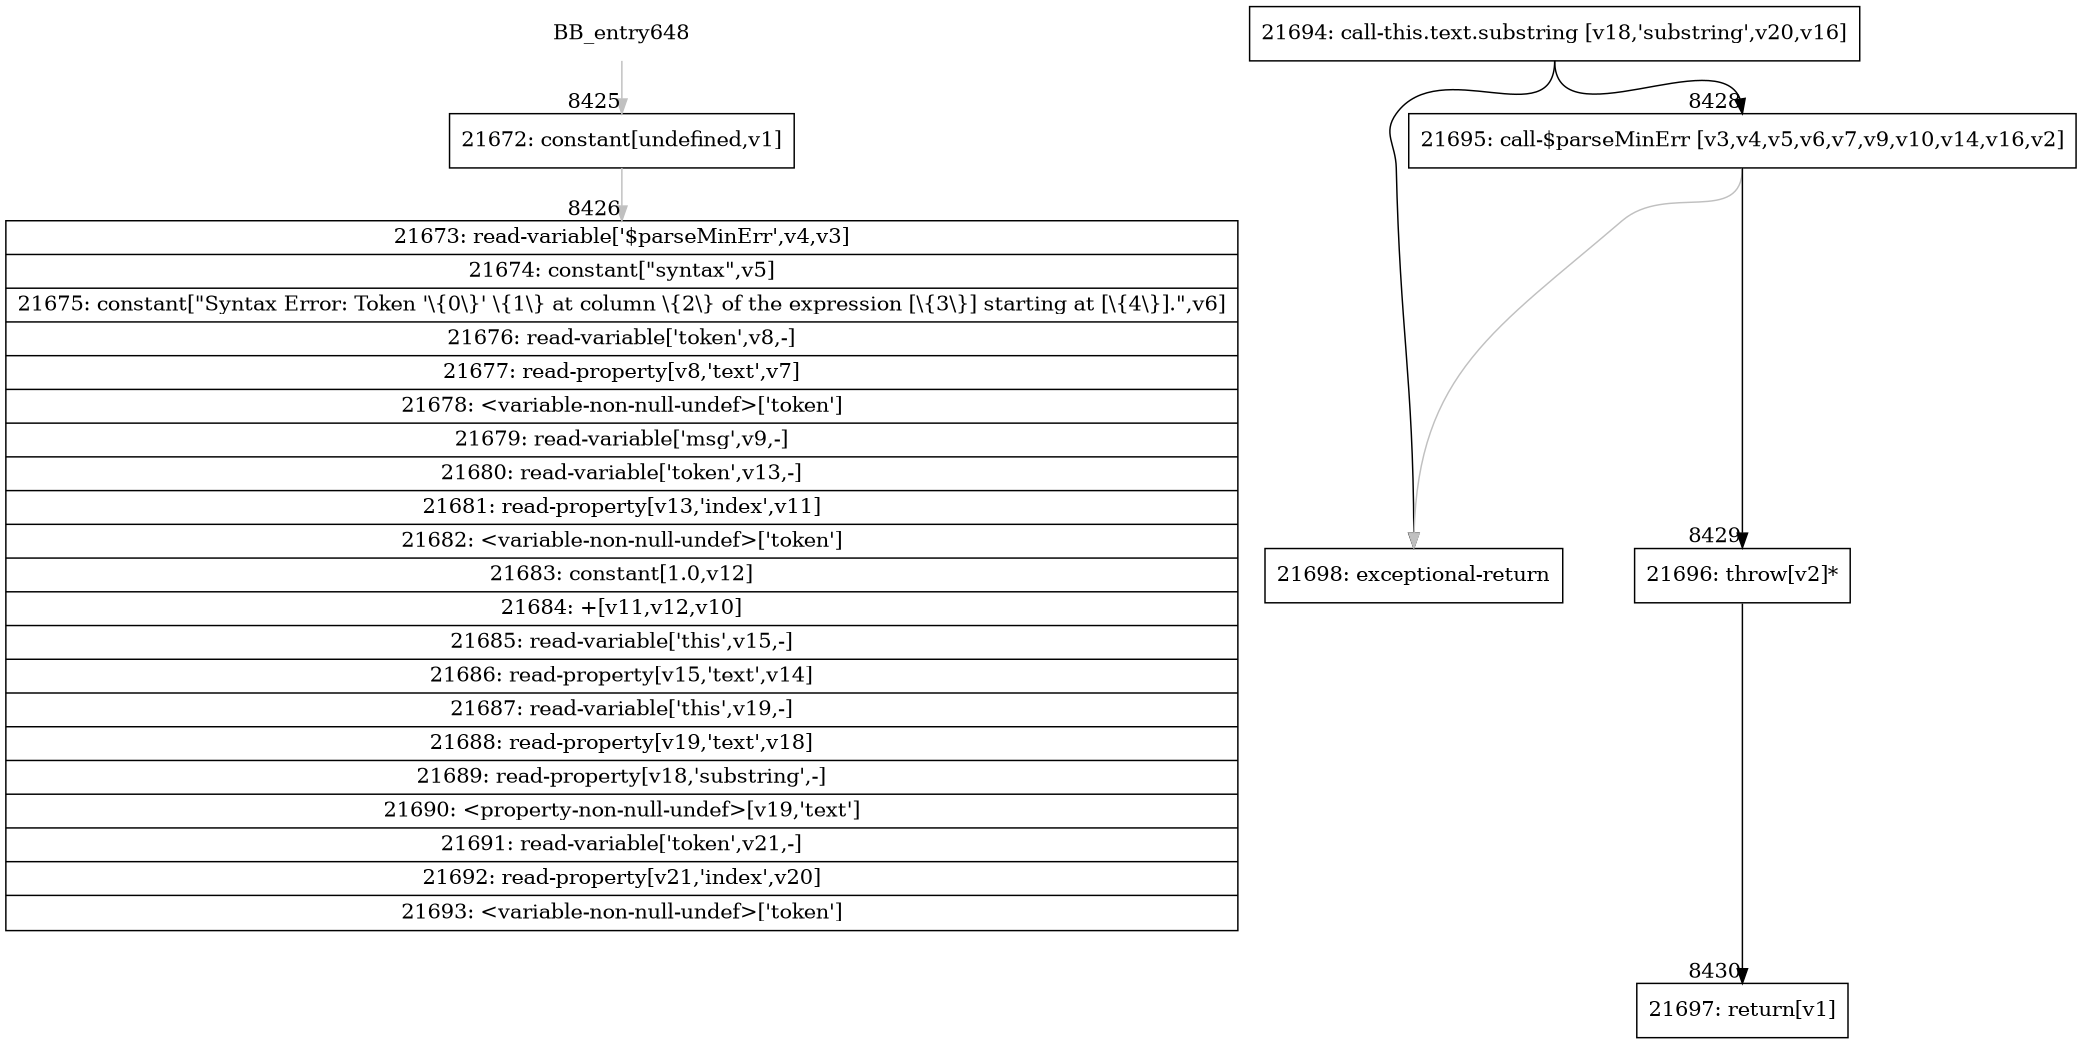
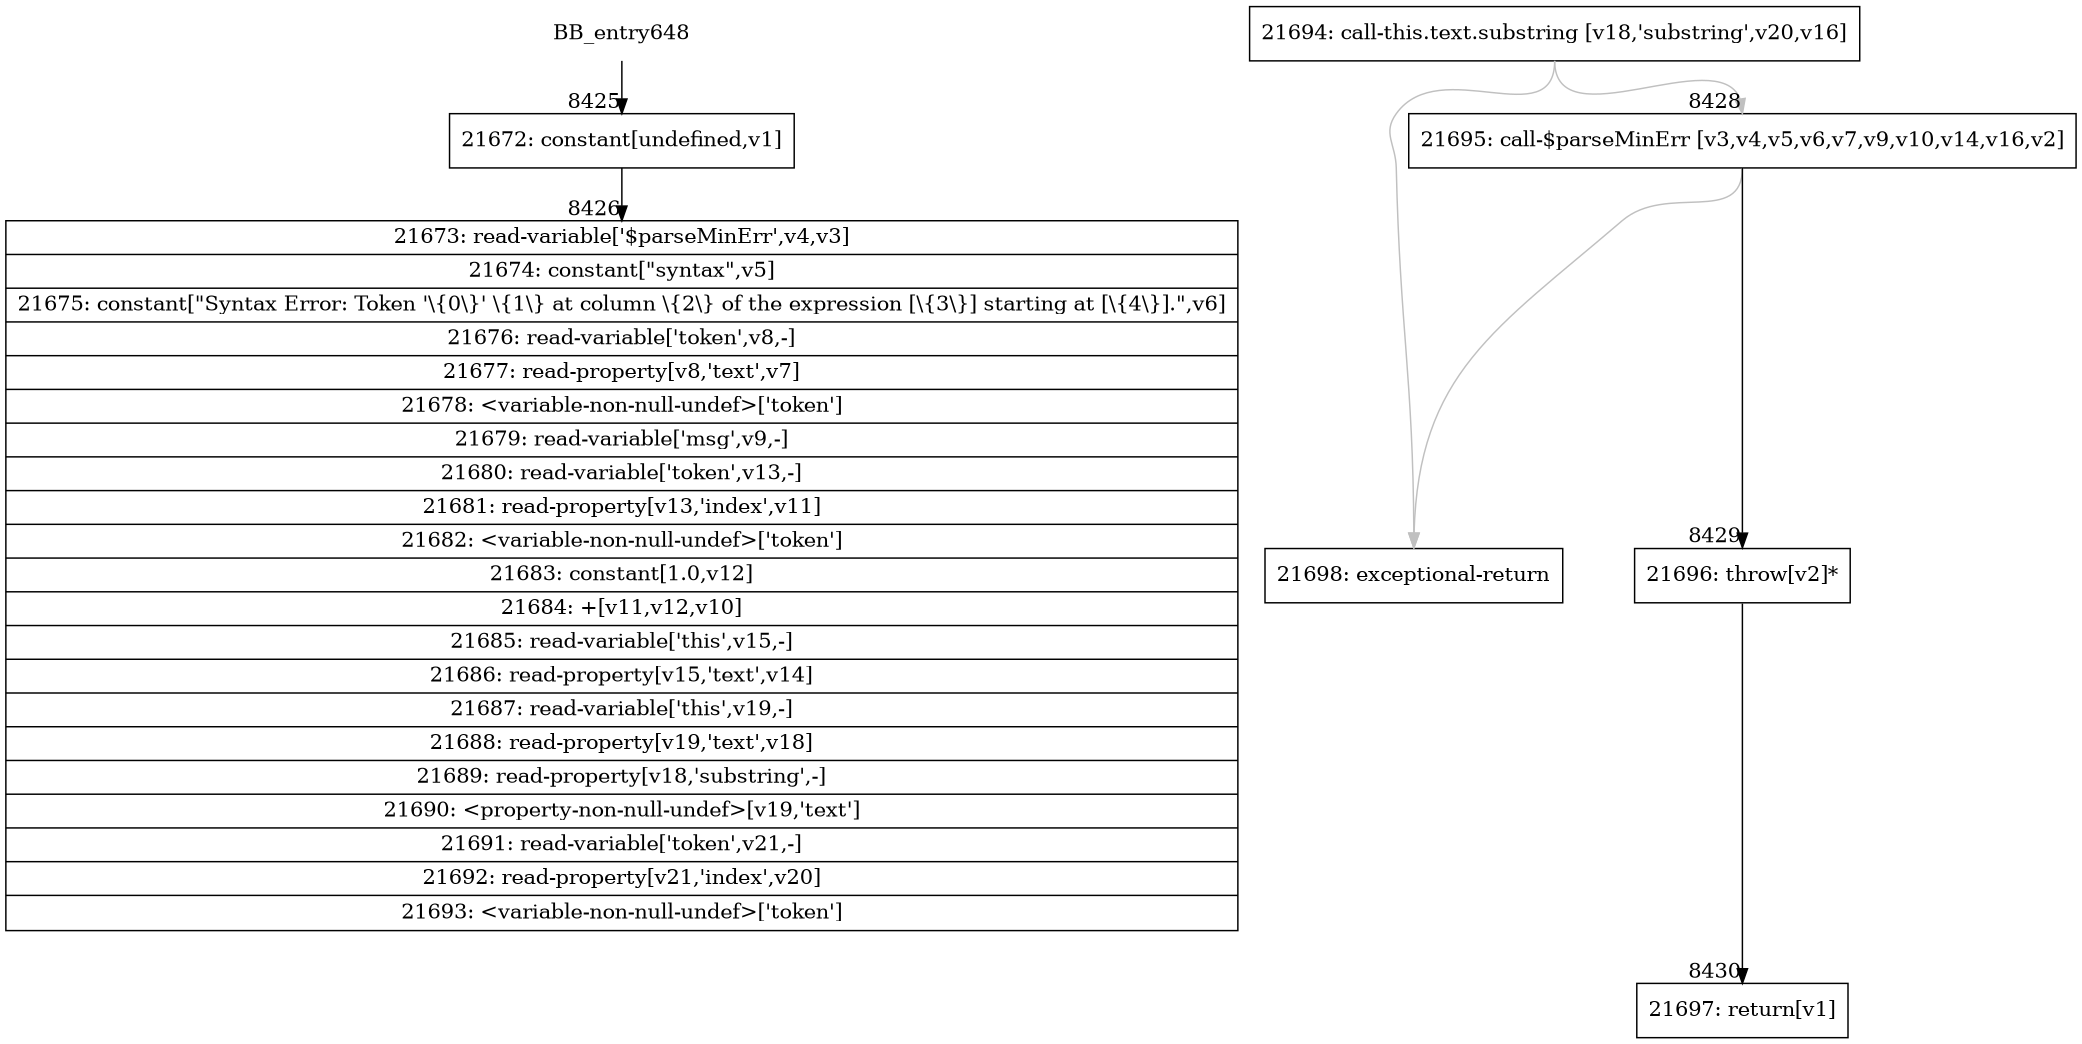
edge "BB_entry648" -> "21672: constant[undefined,v1]": color gray -> black
edge "21694: call-this.text.substring [v18,'substring',v20,v16]" -> "21695: call-$parseMinErr [v3,v4,v5,v6,v7,v9,v10,v14,v16,v2]": color black -> gray
edge "21672: constant[undefined,v1]" -> "21673: read-variable['$parseMinErr',v4,v3]": color gray -> black
edge "21694: call-this.text.substring [v18,'substring',v20,v16]" -> "21698: exceptional-return": color black -> gray
